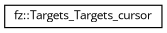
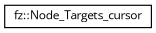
node "fz::Targets_Targets_cursor": label "fz::Targets_Targets_cursor" -> "fz::Node_Targets_cursor"
